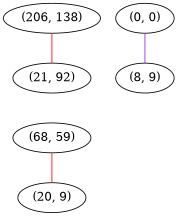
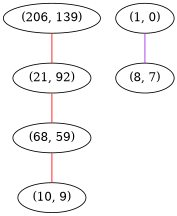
node "(206, 138)": label "(206, 138)" -> "(206, 139)"
node "(0, 0)": label "(0, 0)" -> "(1, 0)"
node "(8, 9)": label "(8, 9)" -> "(8, 7)"
edge "(21, 92)" -- "(68, 59)": added
node "(20, 9)": label "(20, 9)" -> "(10, 9)"
